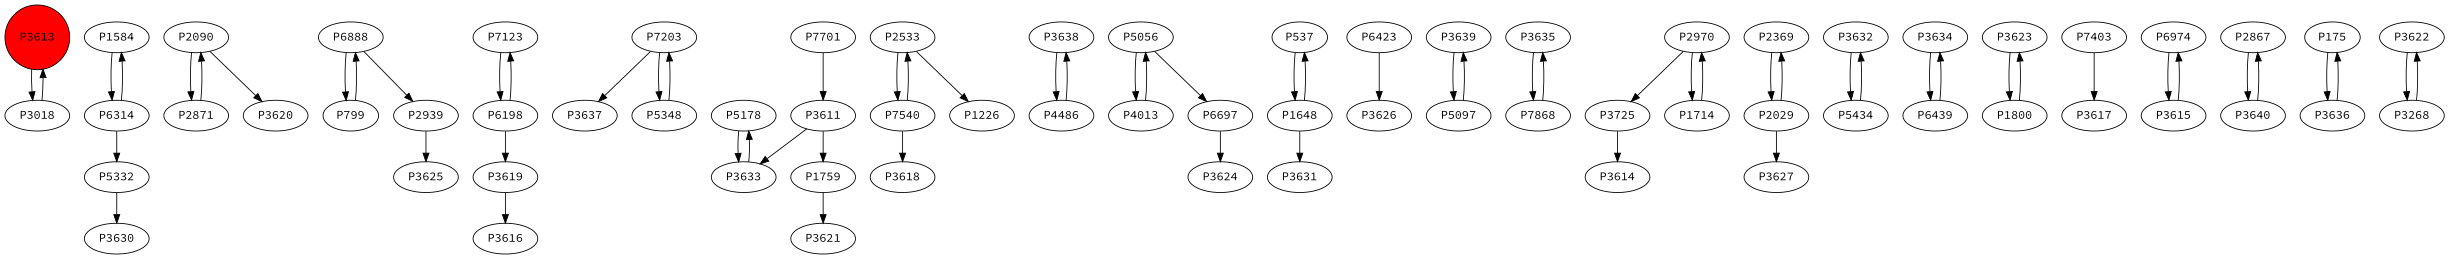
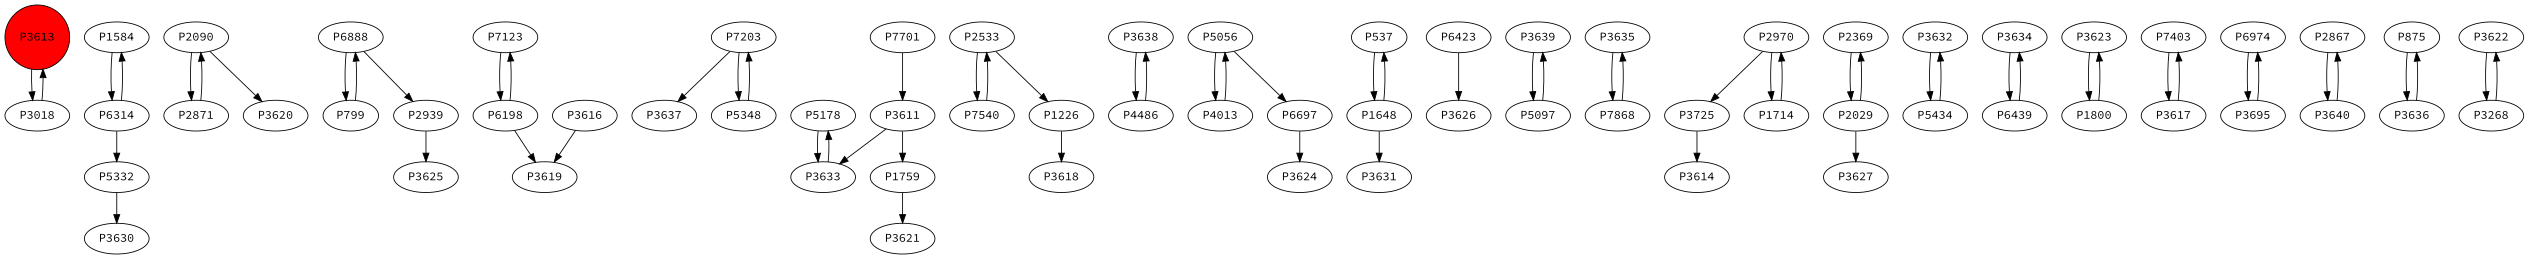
node "P175": label "P175" -> "P875"
edge "P3617" -> "P7403": added
node "P3615": label "P3615" -> "P3695"
edge "P7540" -> "P3618": now "P1226" -> "P3618"
edge "P3619" -> "P3616": reversed
